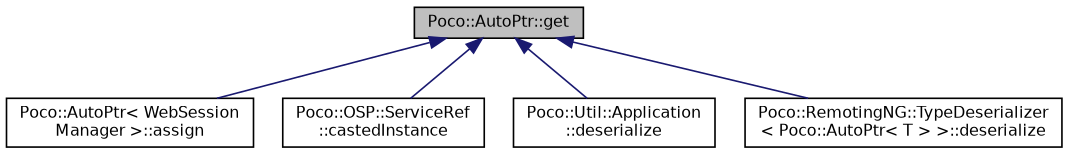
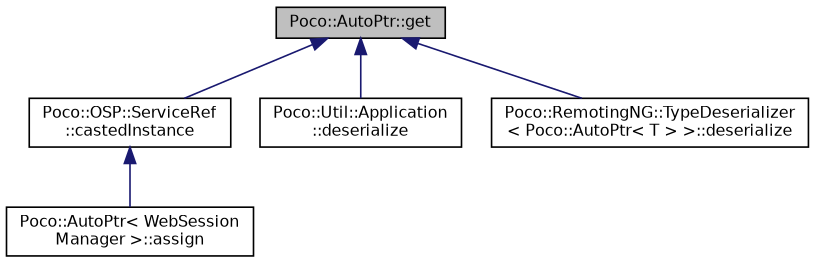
edge "Poco::AutoPtr< WebSession Manager >::assign" -> "Poco::AutoPtr::get": now "Poco::AutoPtr< WebSession Manager >::assign" -> "Poco::OSP::ServiceRef ::castedInstance"
